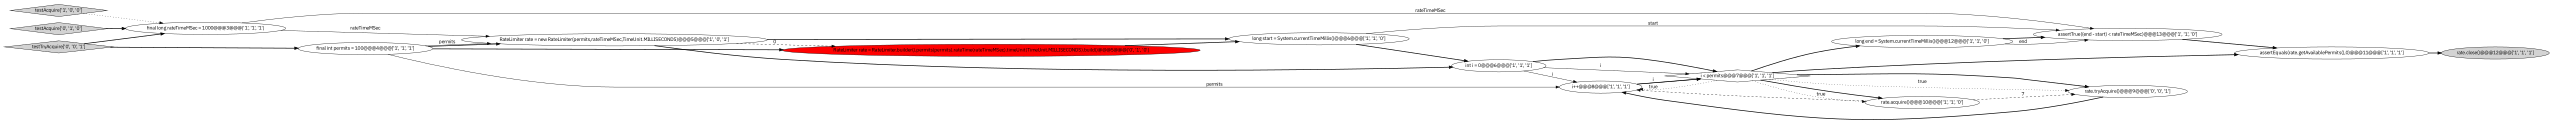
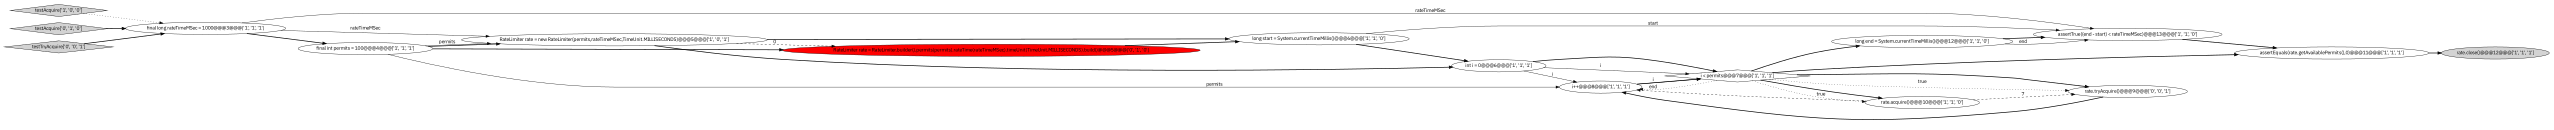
edge "testTryAcquire['0', '0', '1']" -> "final int permits = 100@@@4@@@['1', '1', '1']": now "final long rateTimeMSec = 1000@@@3@@@['1', '1', '1']" -> "final int permits = 100@@@4@@@['1', '1', '1']"
edge "i < permits@@@7@@@['1', '1', '1']" -> "i++@@@8@@@['1', '1', '1']": label "true" -> "end"
